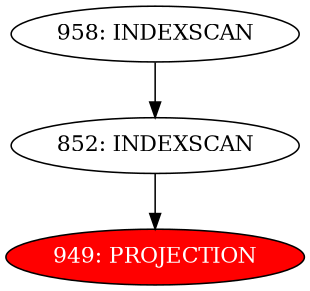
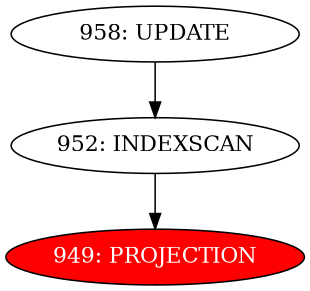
node "958: INDEXSCAN": label "958: INDEXSCAN" -> "958: UPDATE"
node "852: INDEXSCAN": label "852: INDEXSCAN" -> "952: INDEXSCAN"
